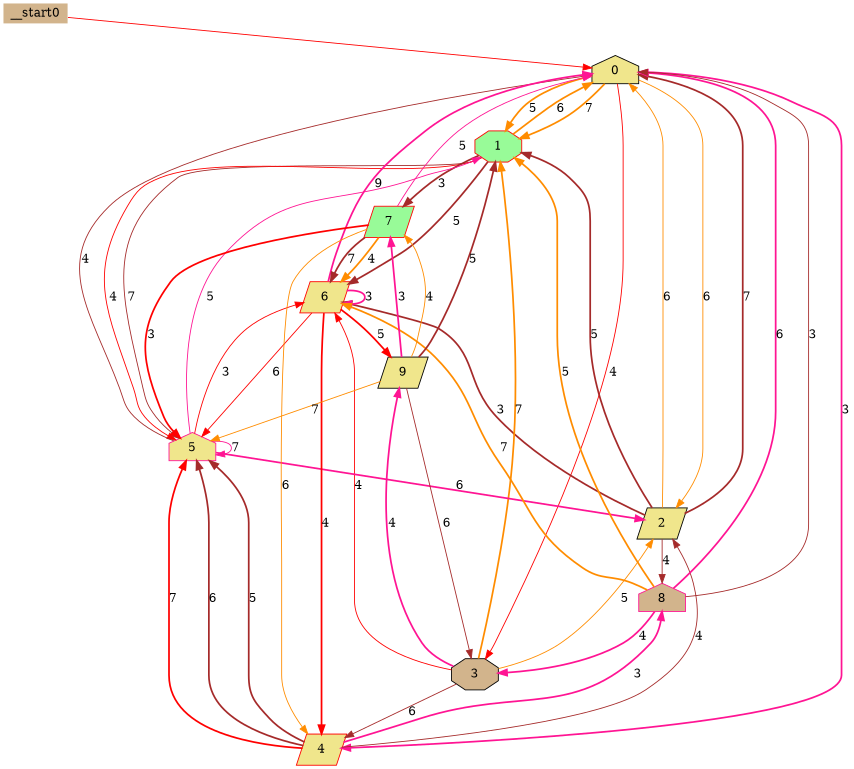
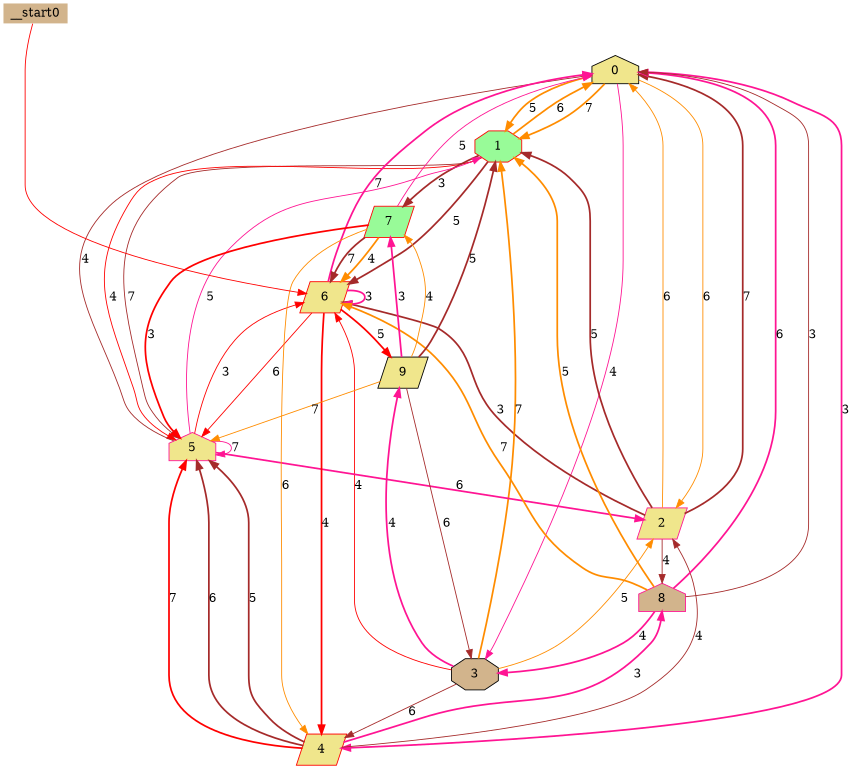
edge "__start0" -> "0": now "__start0" -> "6"
edge "6" -> "0": label "9" -> "7"
edge "0" -> "3": color red -> deeppink
node "2": color black -> deeppink
